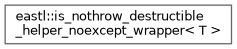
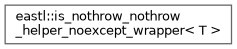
node "eastl::is_nothrow_destructible _helper_noexcept_wrapper< T >": label "eastl::is_nothrow_destructible _helper_noexcept_wrapper< T >" -> "eastl::is_nothrow_nothrow _helper_noexcept_wrapper< T >"
